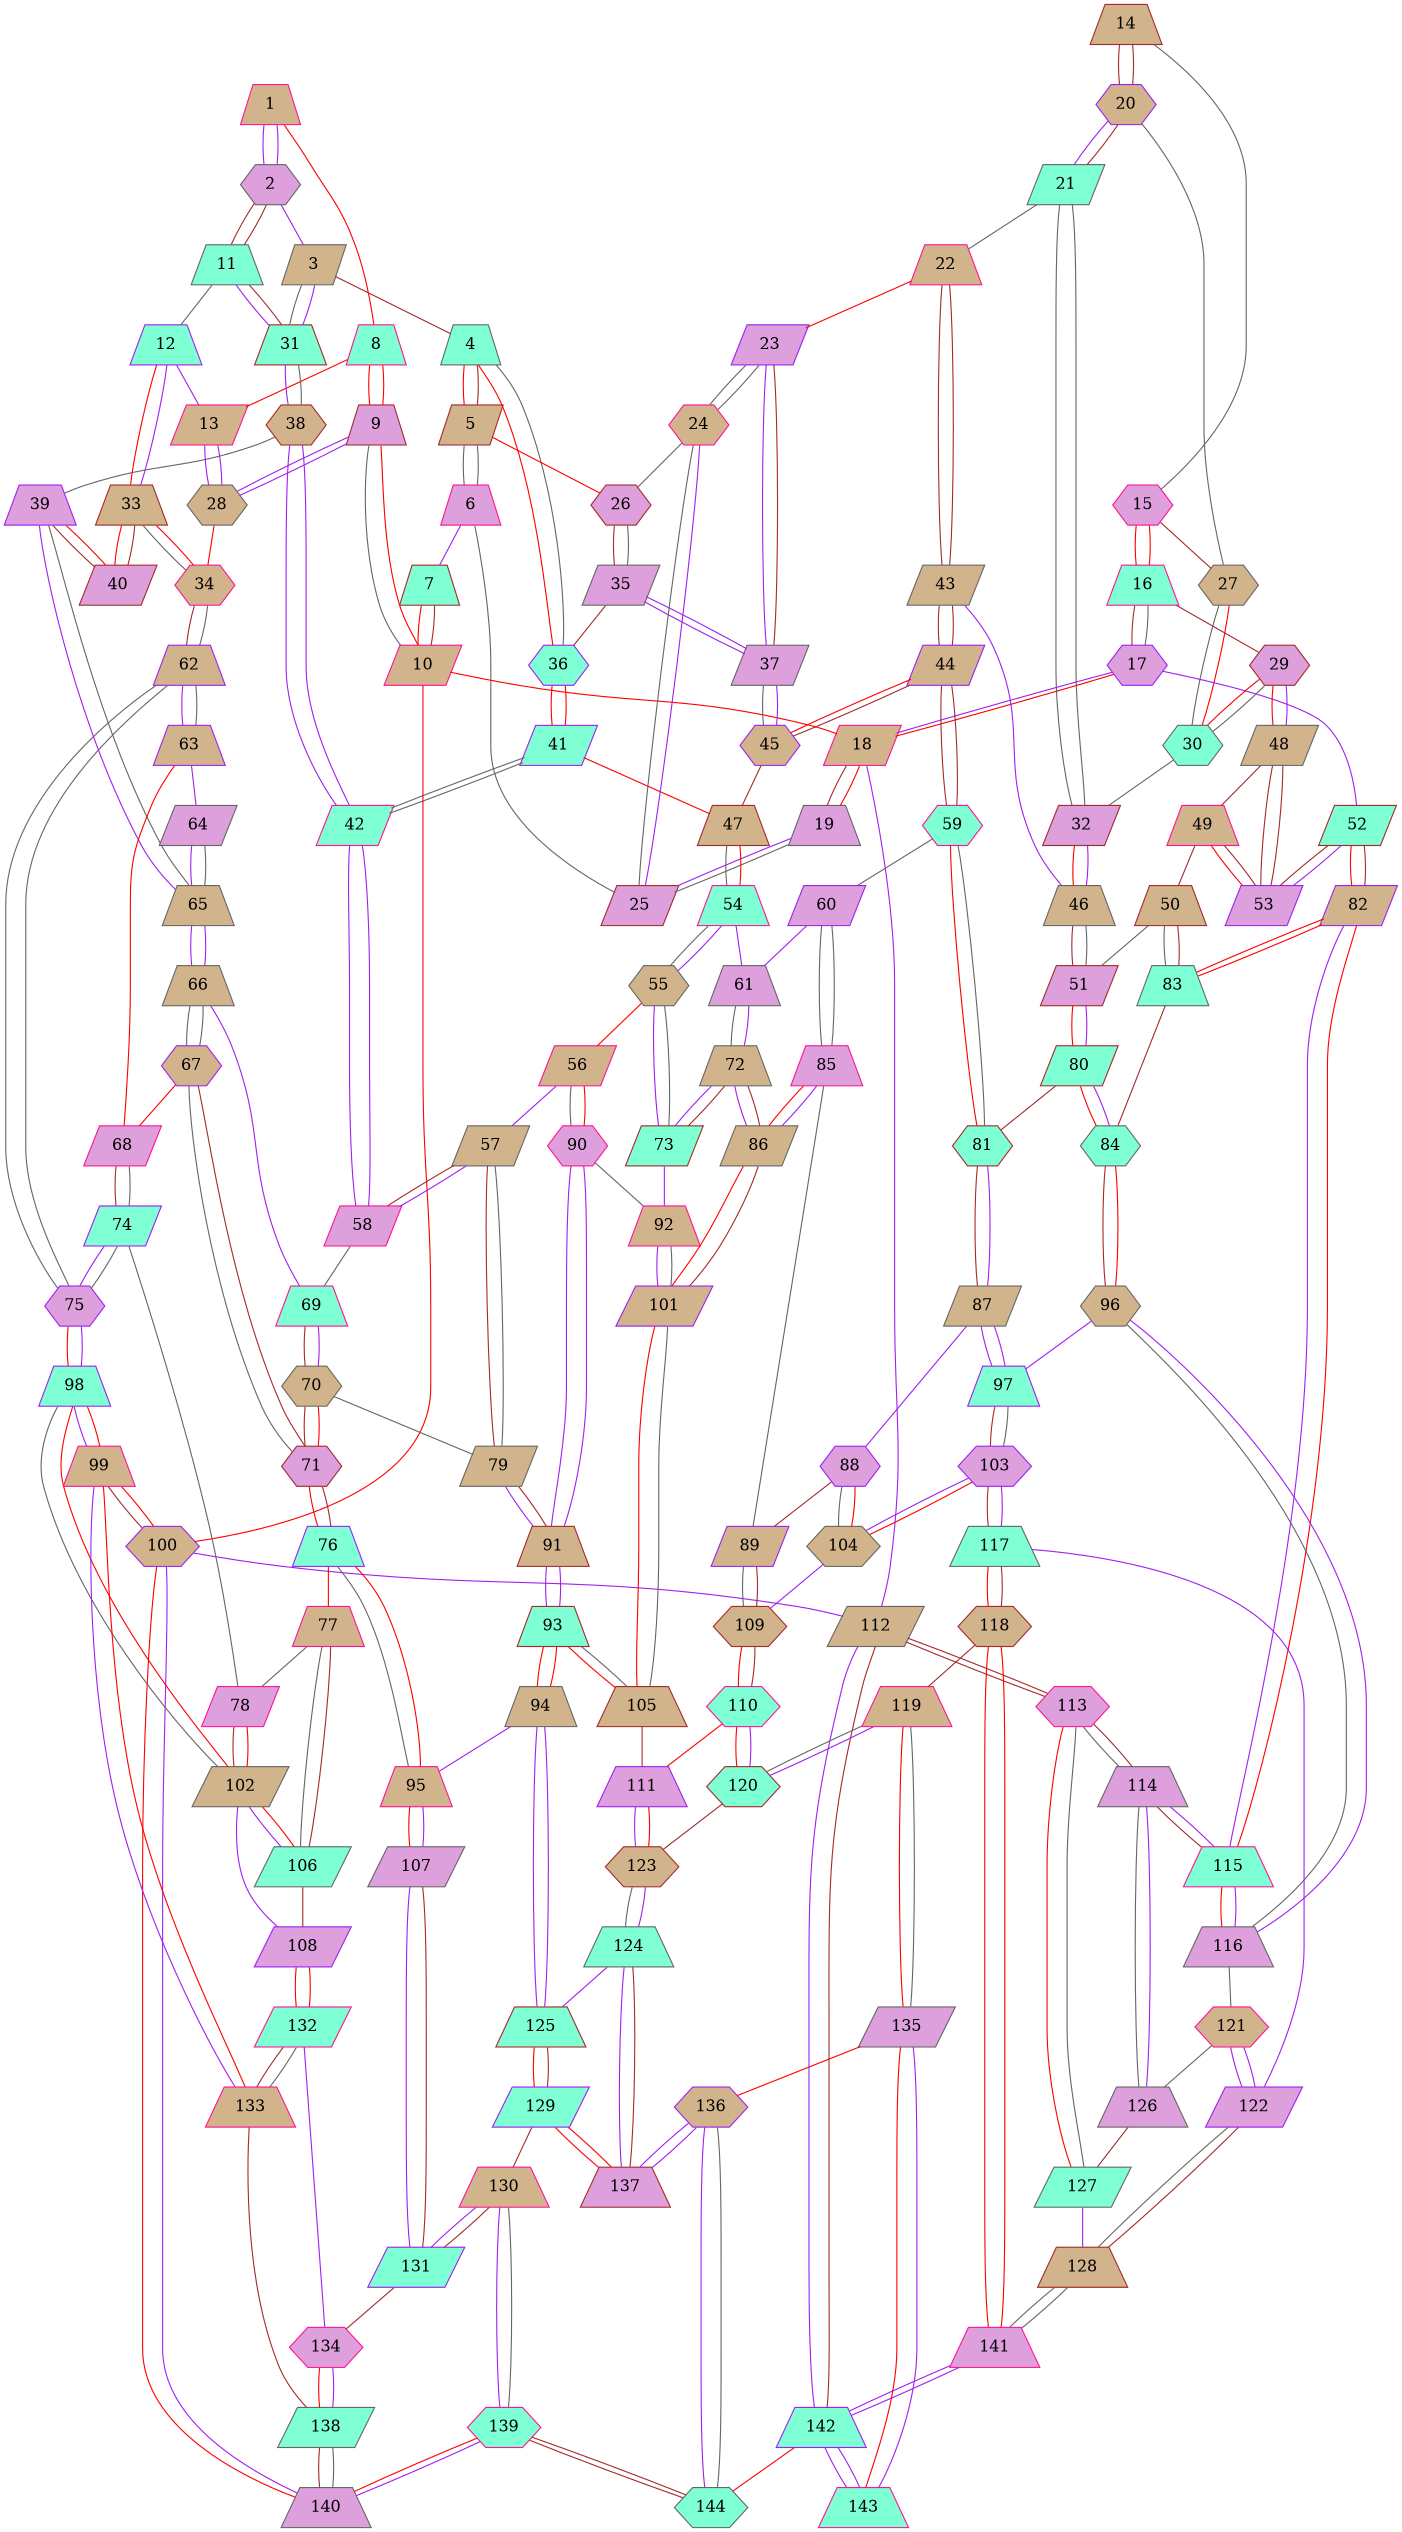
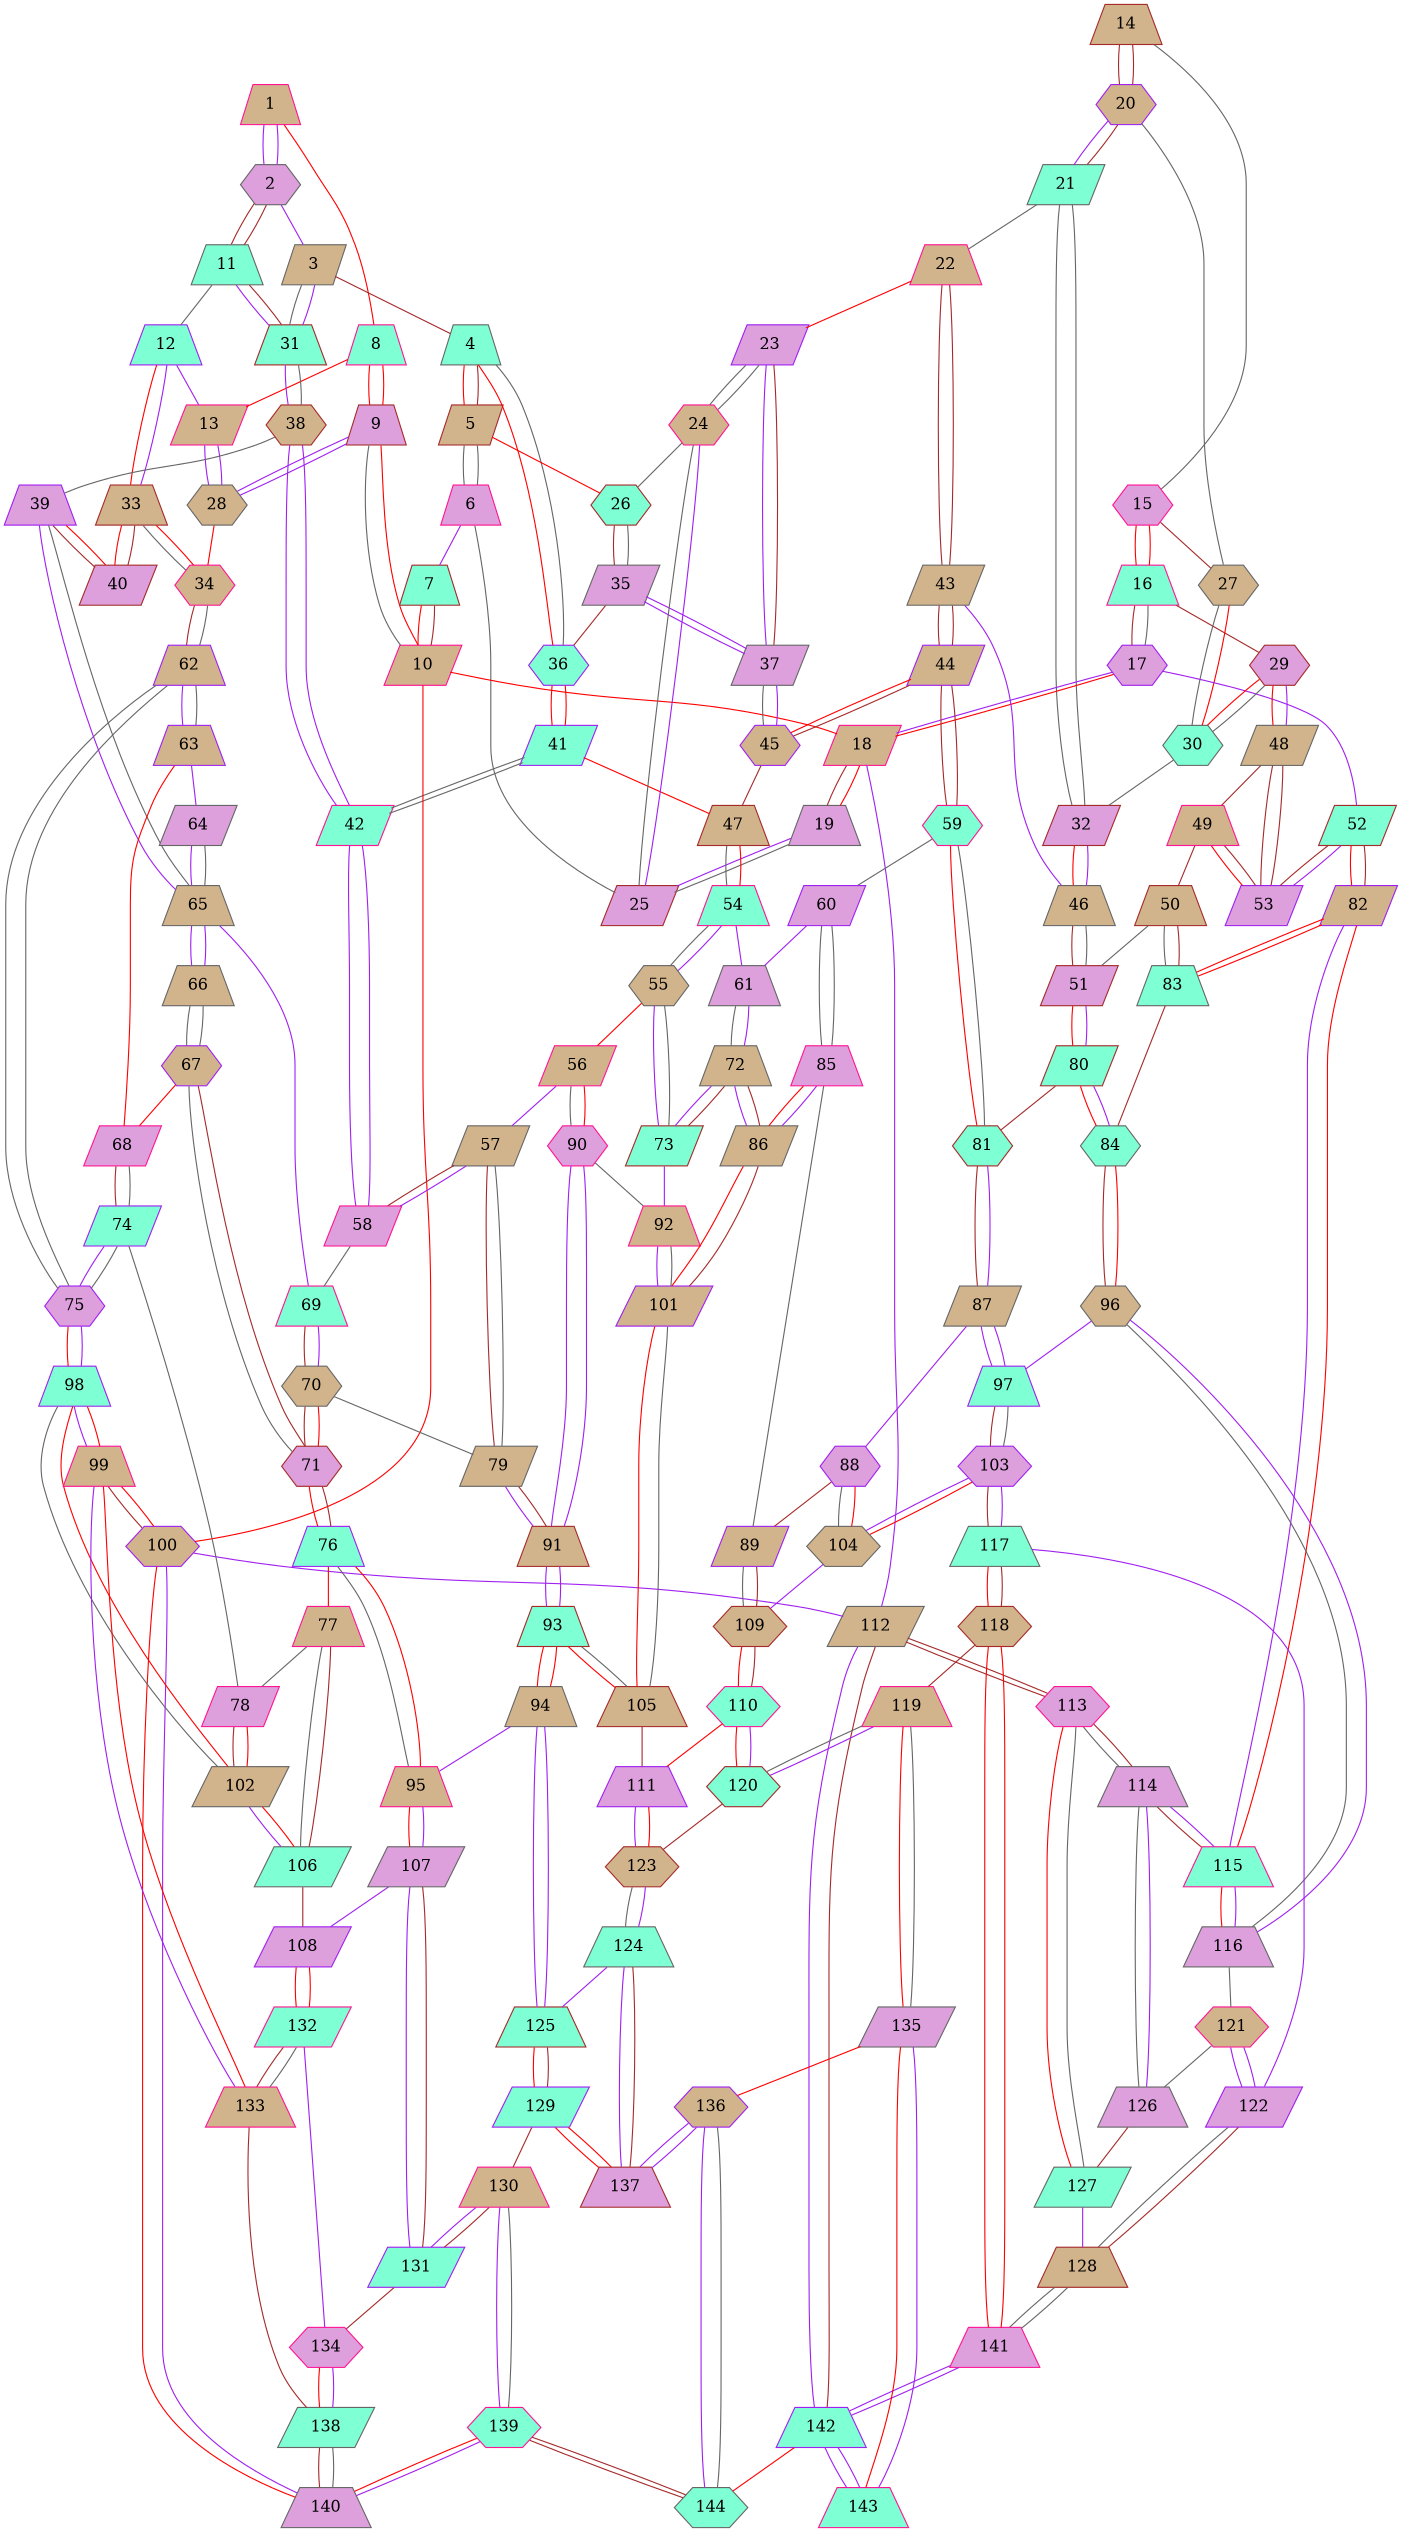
node "26": fillcolor plum -> aquamarine
edge "66" -- "69": now "65" -- "69"
edge "102" -- "108": now "107" -- "108"
